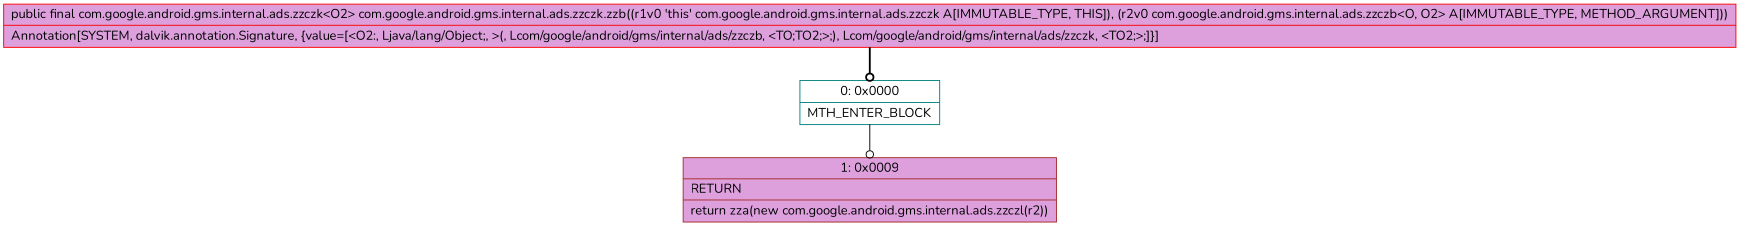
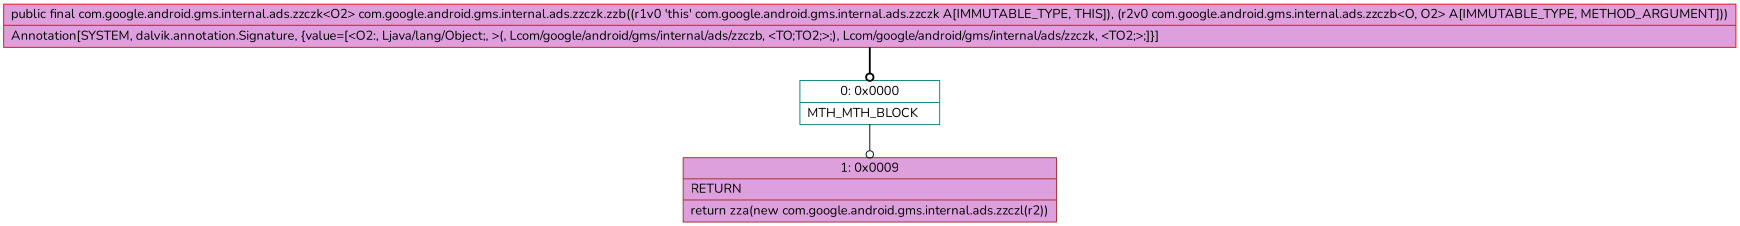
node "0: 0x0000": text "MTH_ENTER_BLOCK" -> "MTH_MTH_BLOCK"
